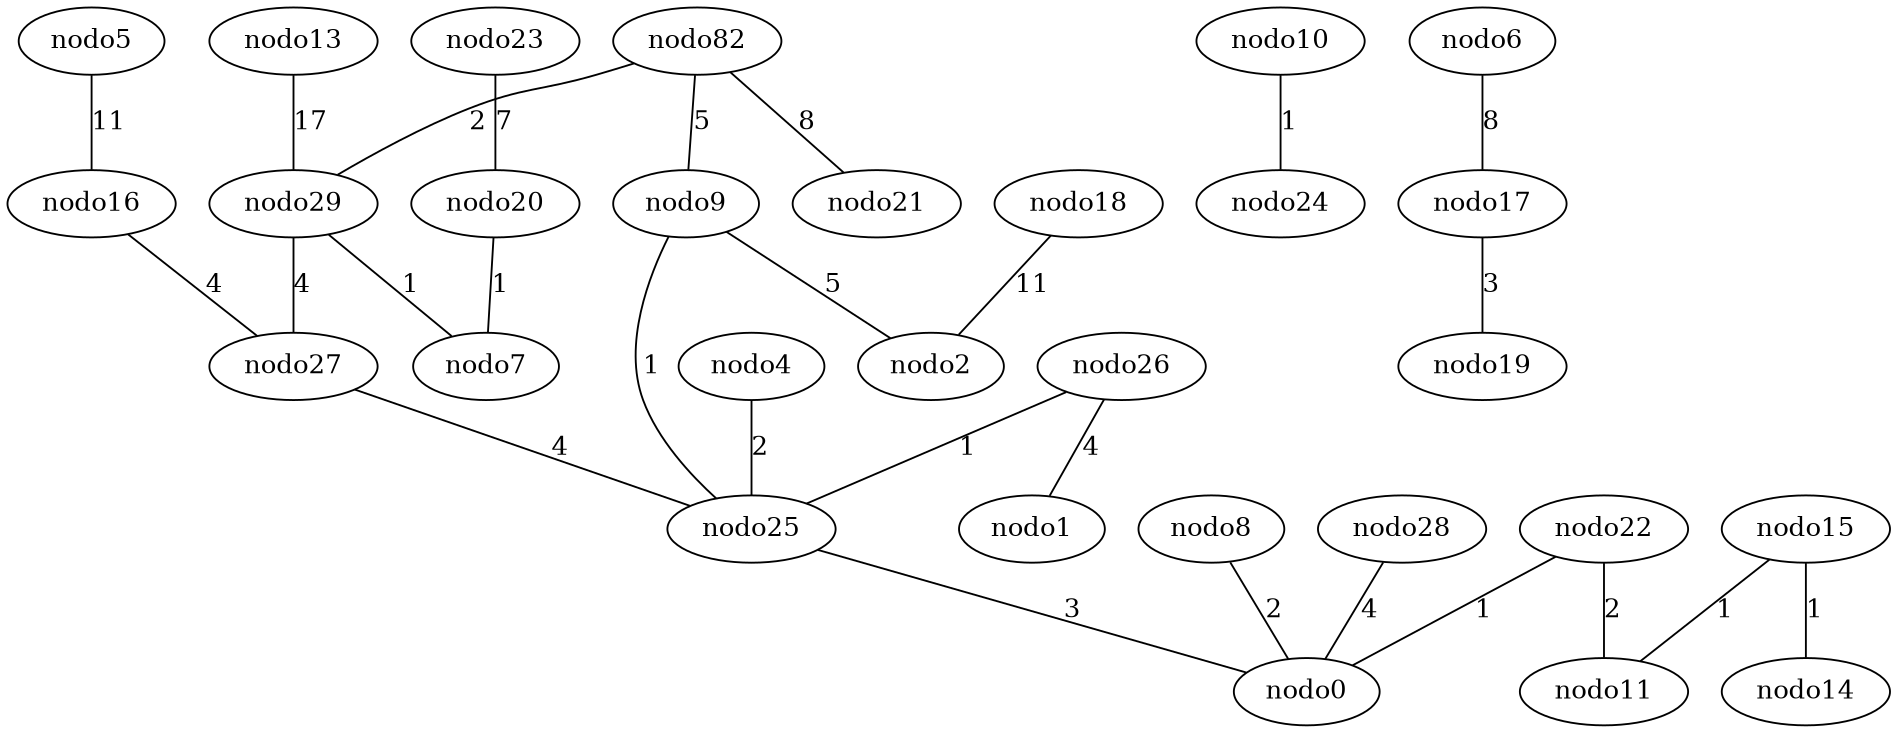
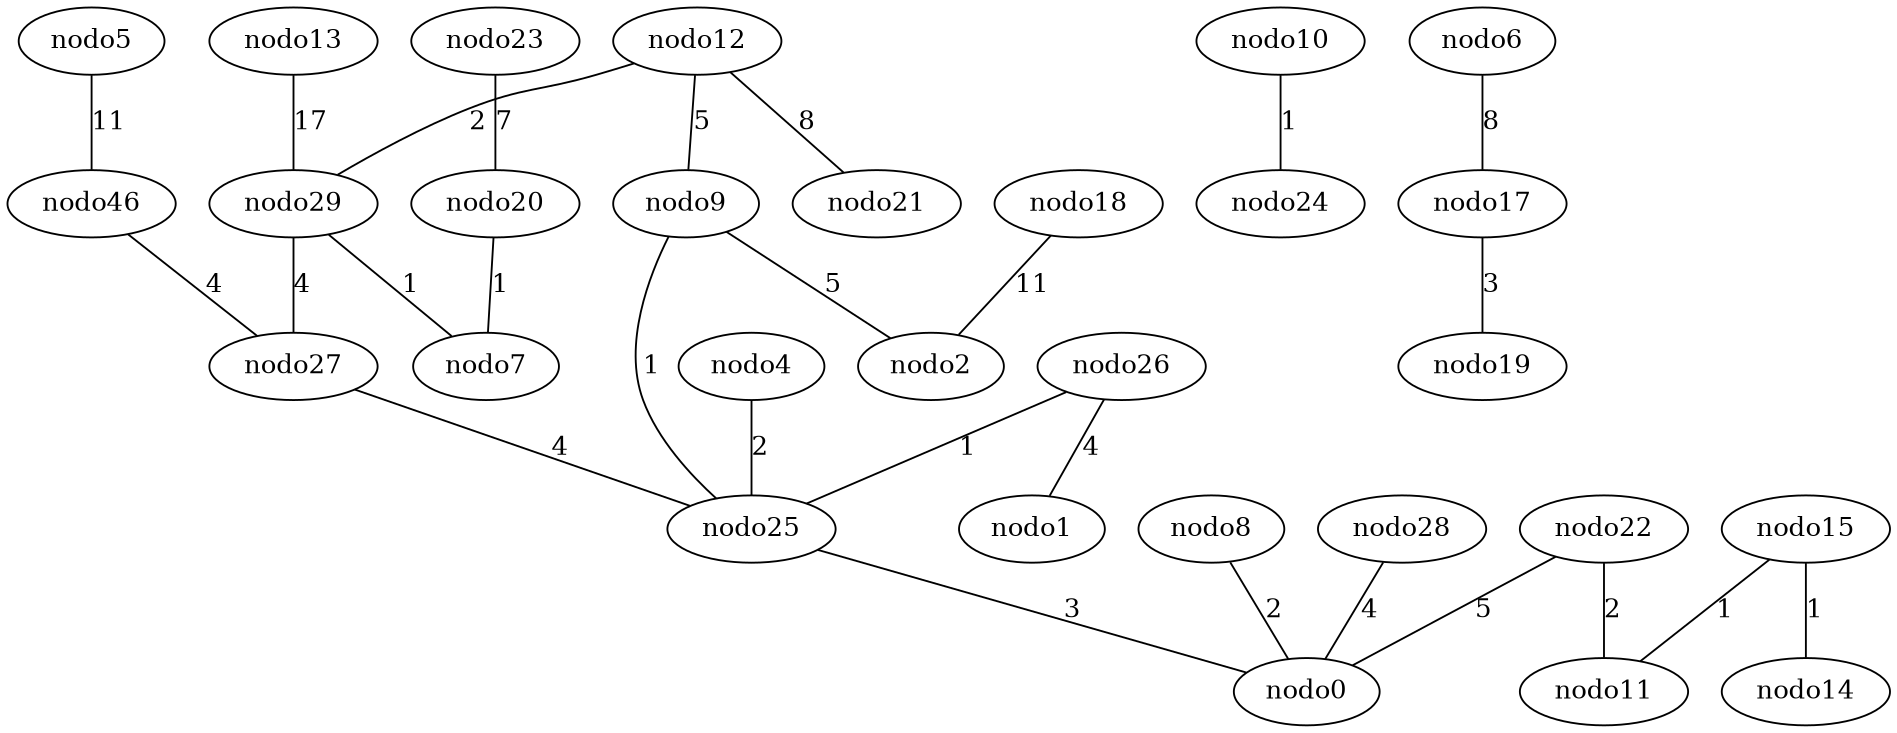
node "nodo82": label "nodo82" -> "nodo12"
node "nodo16": label "nodo16" -> "nodo46"
edge "nodo22" -- "nodo0": label "1" -> "5"
